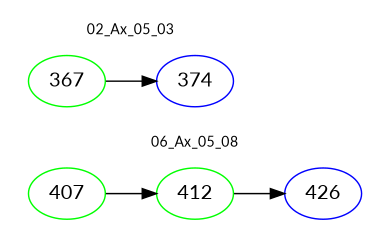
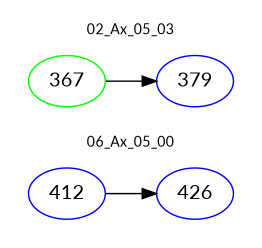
node "374": label "374" -> "379"
cluster "06_Ax_05_08": label "06_Ax_05_08" -> "06_Ax_05_00"
node "407": removed
node "412": color green -> blue
